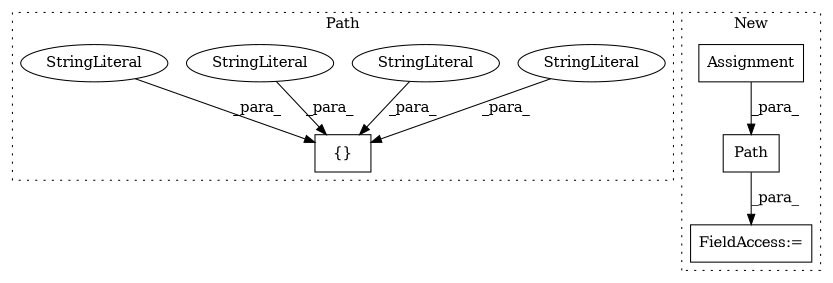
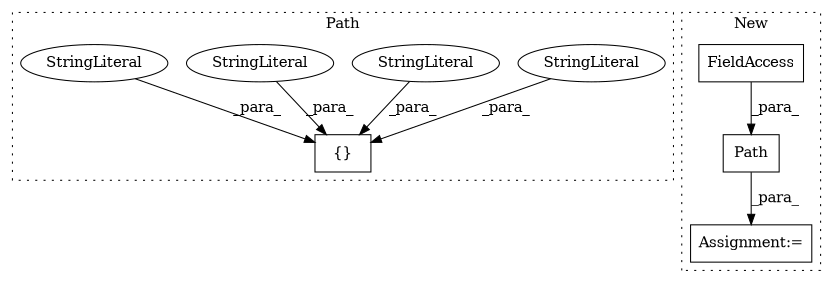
node "Assignment": label "Assignment" -> "FieldAccess"
node "FieldAccess:=": label "FieldAccess:=" -> "Assignment:="
